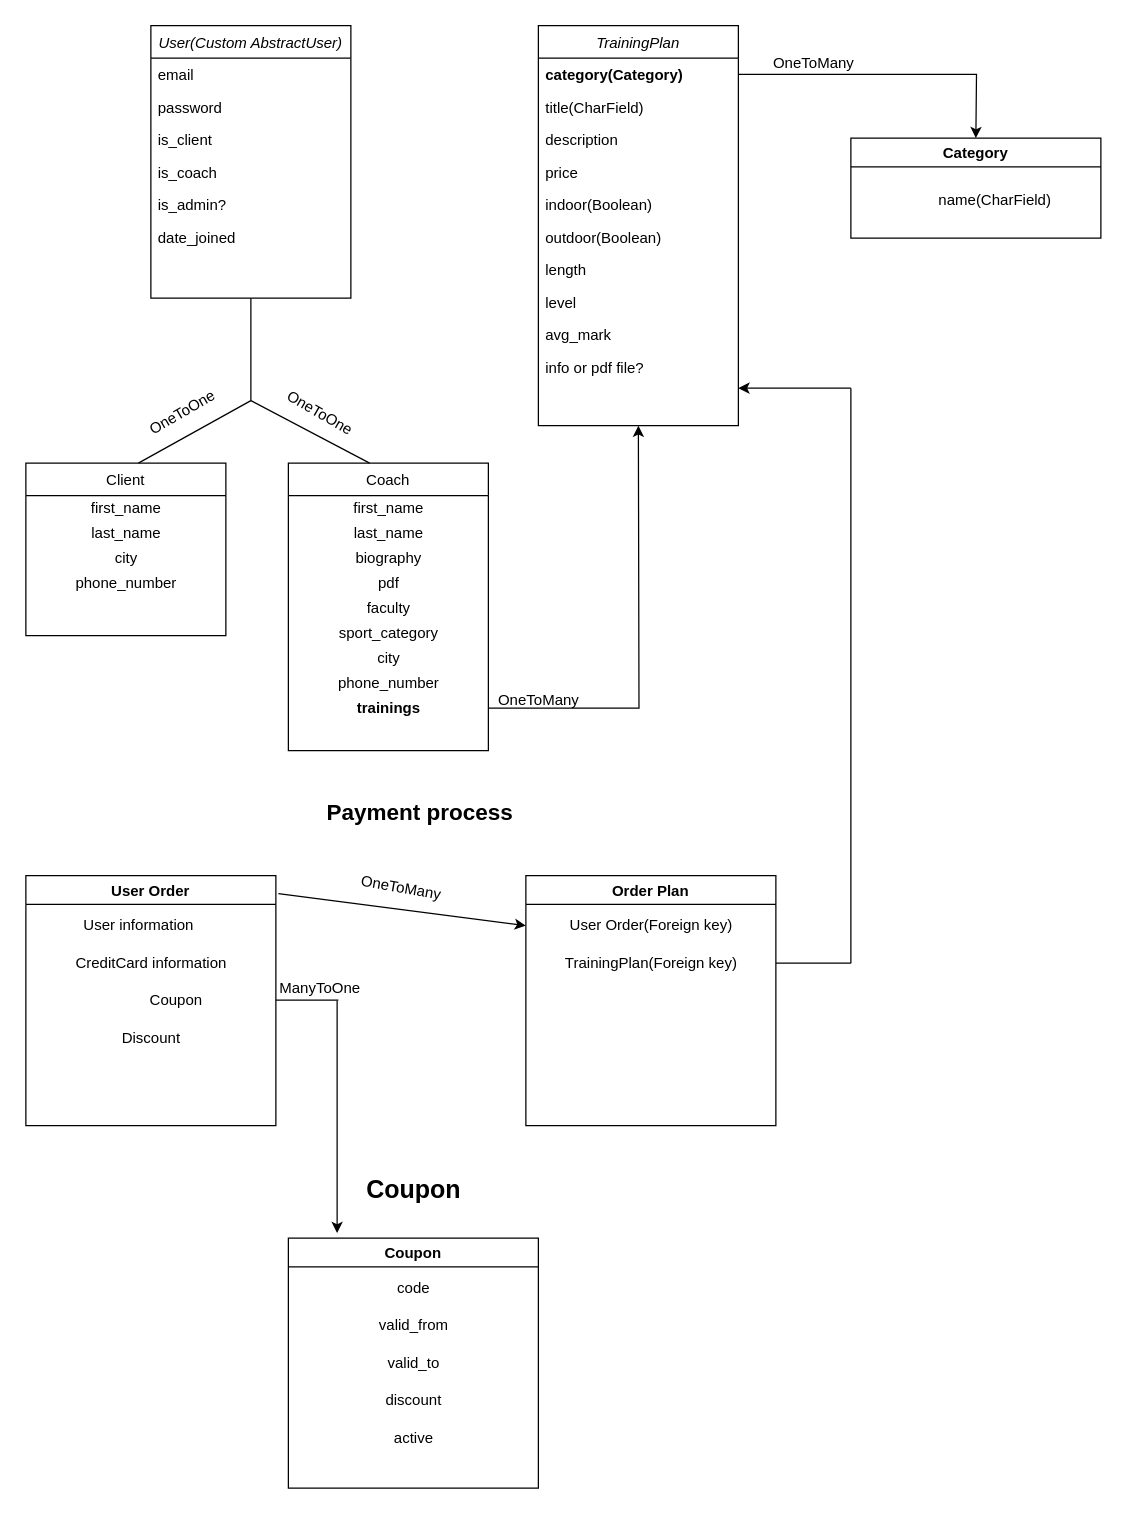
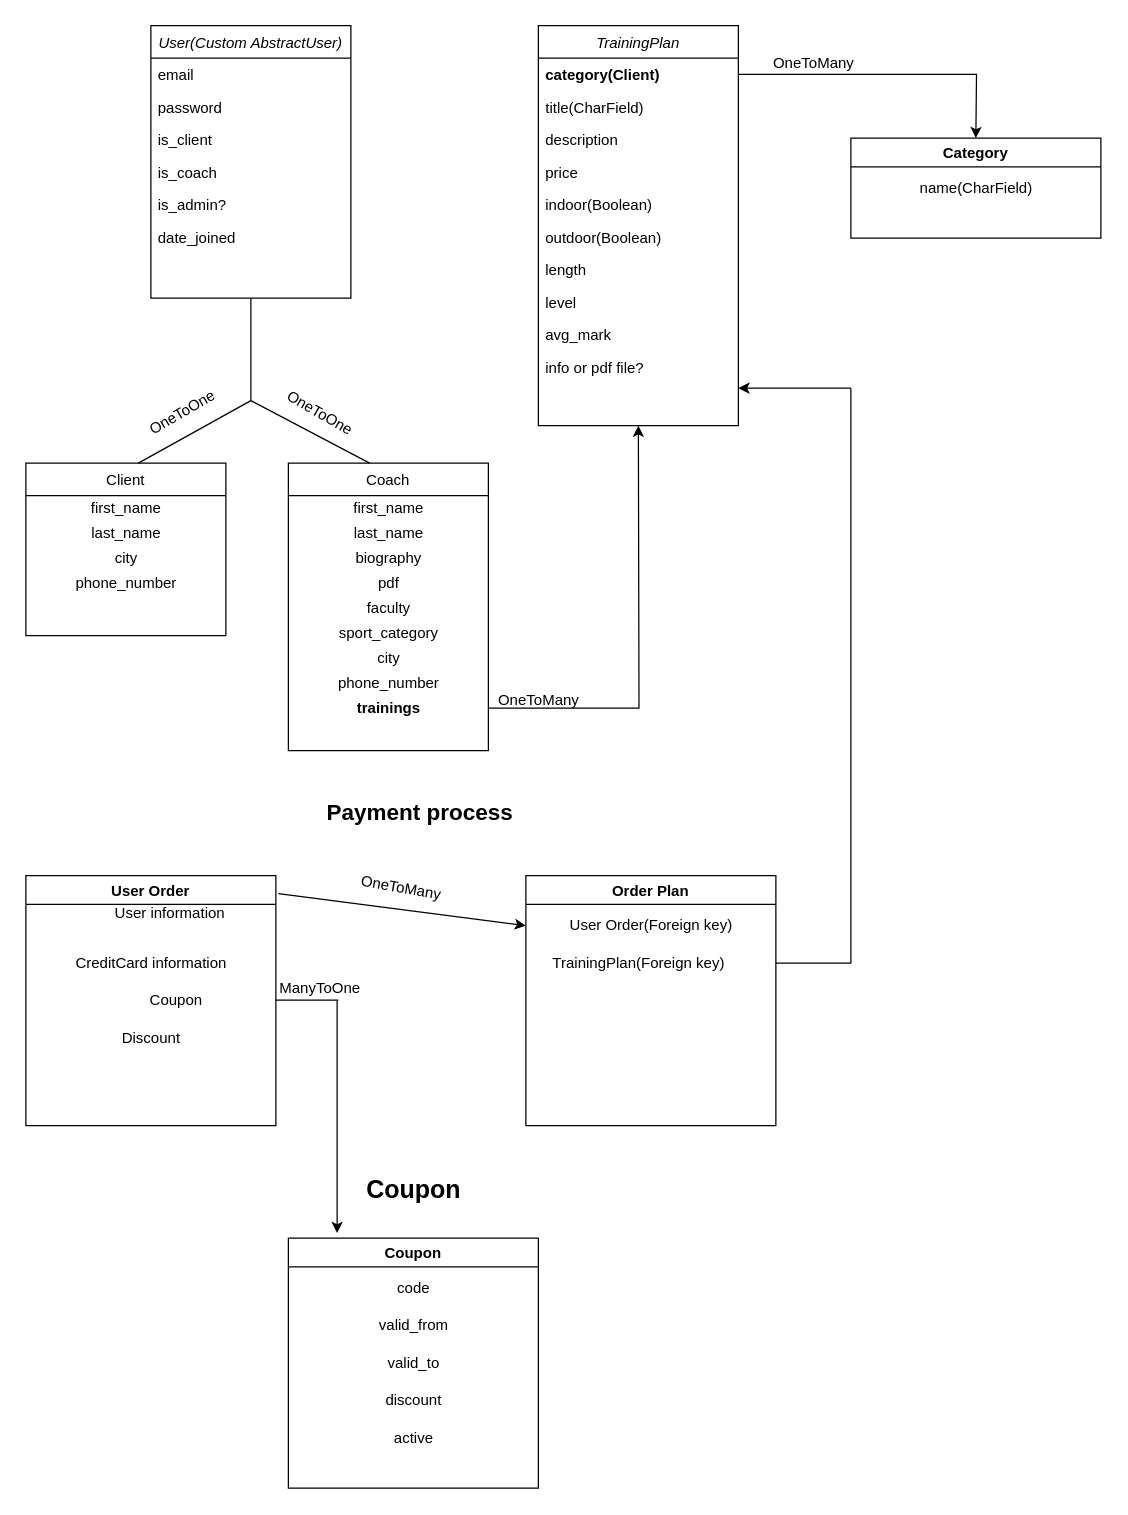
node "category(Category)": label "category(Category)" -> "category(Client)"
node "name(CharField)": moved (994, 201) -> (976, 188)
node "User information": moved (138, 926) -> (169, 913)
node "TrainingPlan(Foreign key)": moved (651, 963) -> (638, 963)
